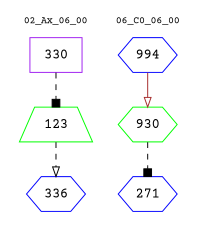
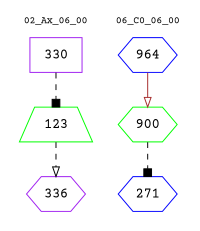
node "994": label "994" -> "964"
node "930": label "930" -> "900"
node "336": color blue -> purple
